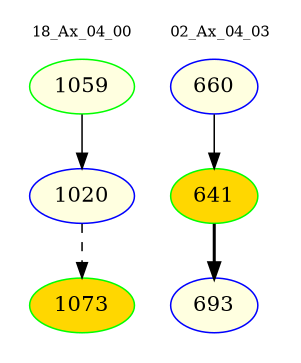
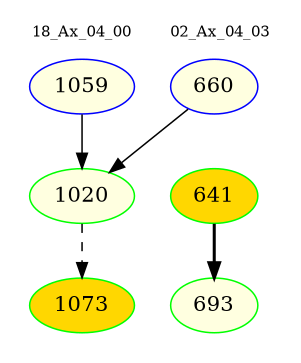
node "1059": color green -> blue
edge "660" -> "641": now "660" -> "1020"
node "1020": color blue -> green
node "693": color blue -> green
